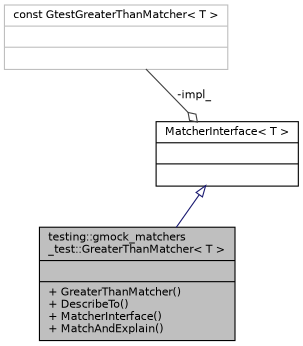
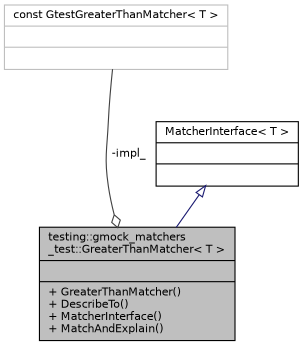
edge "const GtestGreaterThanMatcher< T >" -> "MatcherInterface< T >": now "const GtestGreaterThanMatcher< T >" -> "testing::gmock_matchers"
